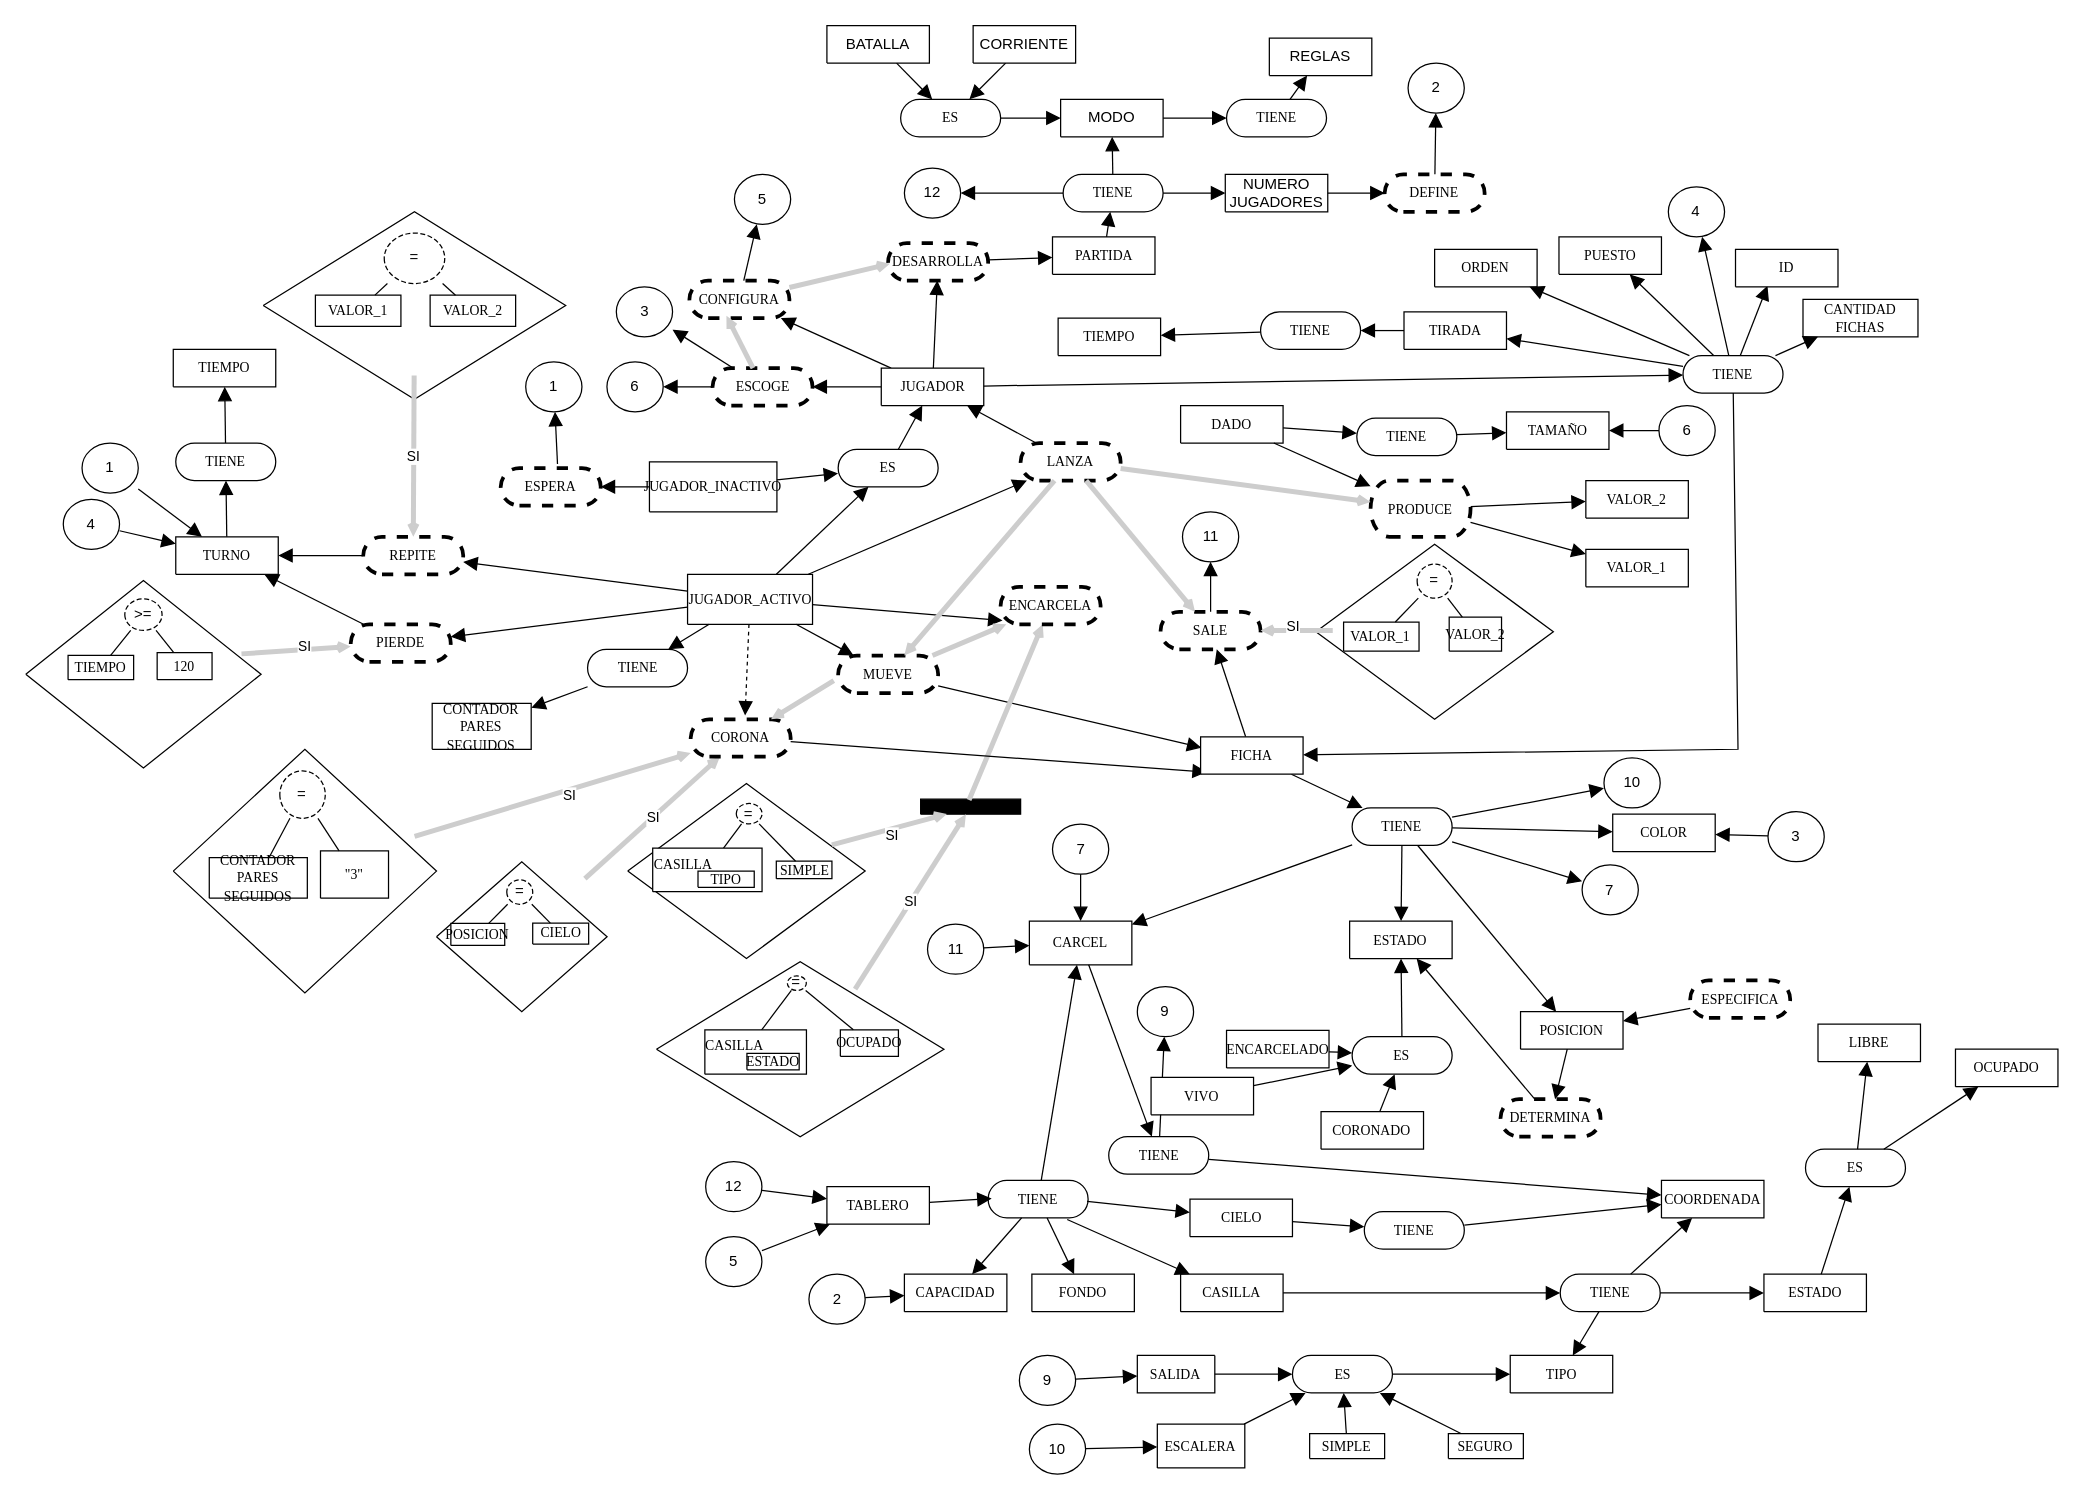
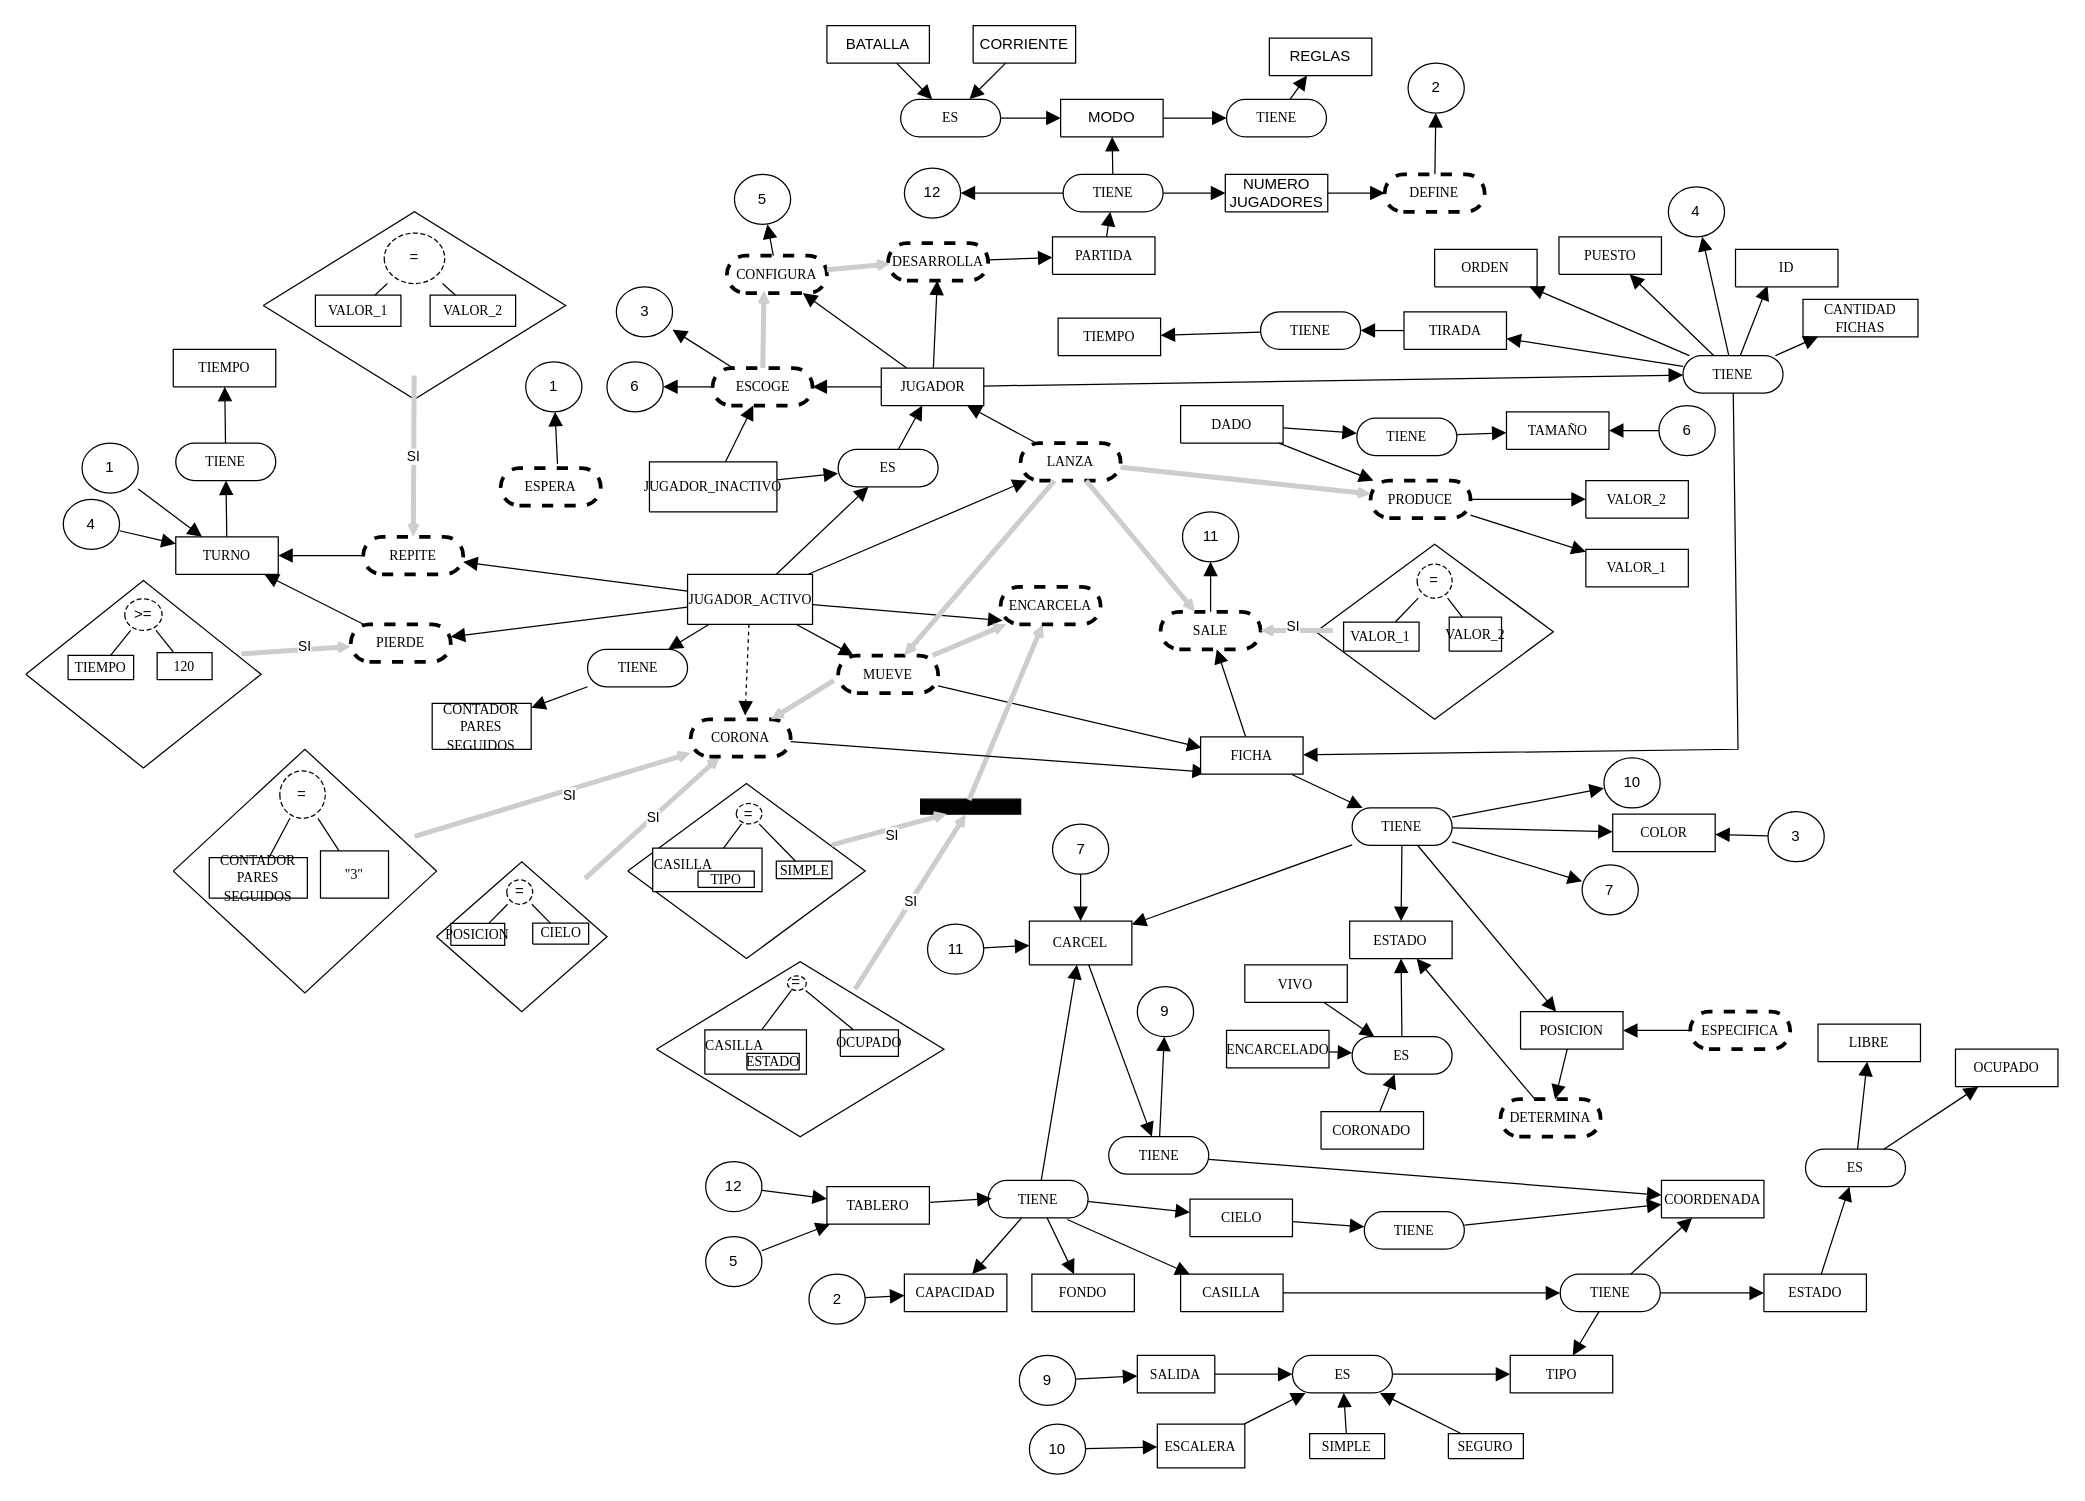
node "CONFIGURA": moved (739, 299) -> (777, 274)
edge "JUGADOR_INACTIVO" -> "ESPERA": now "JUGADOR_INACTIVO" -> "ESCOGE"
node "PRODUCE": size 100x56 -> 100x38
node "ESPECIFICA": moved (1740, 999) -> (1740, 1031)
node "VIVO": moved (1202, 1096) -> (1296, 984)
